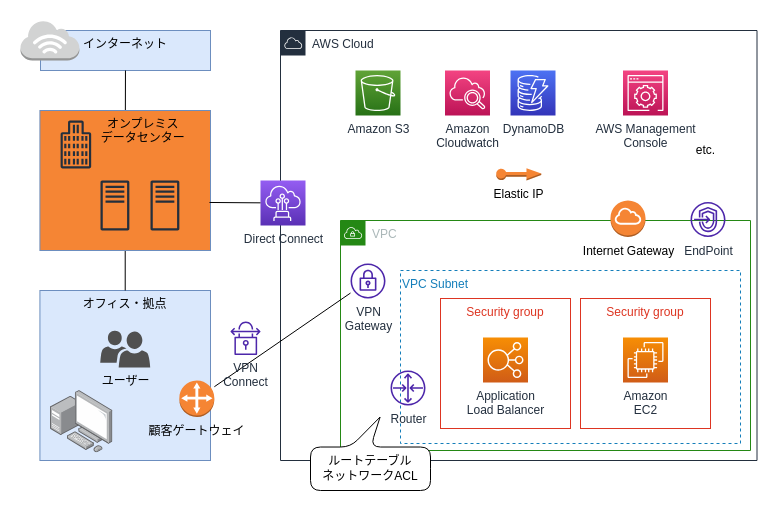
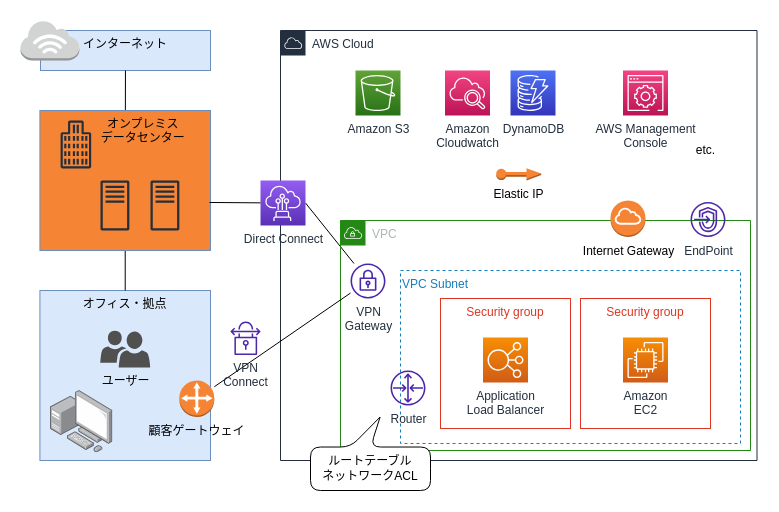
edge "Direct Connect" -- "VPN Gateway": added
